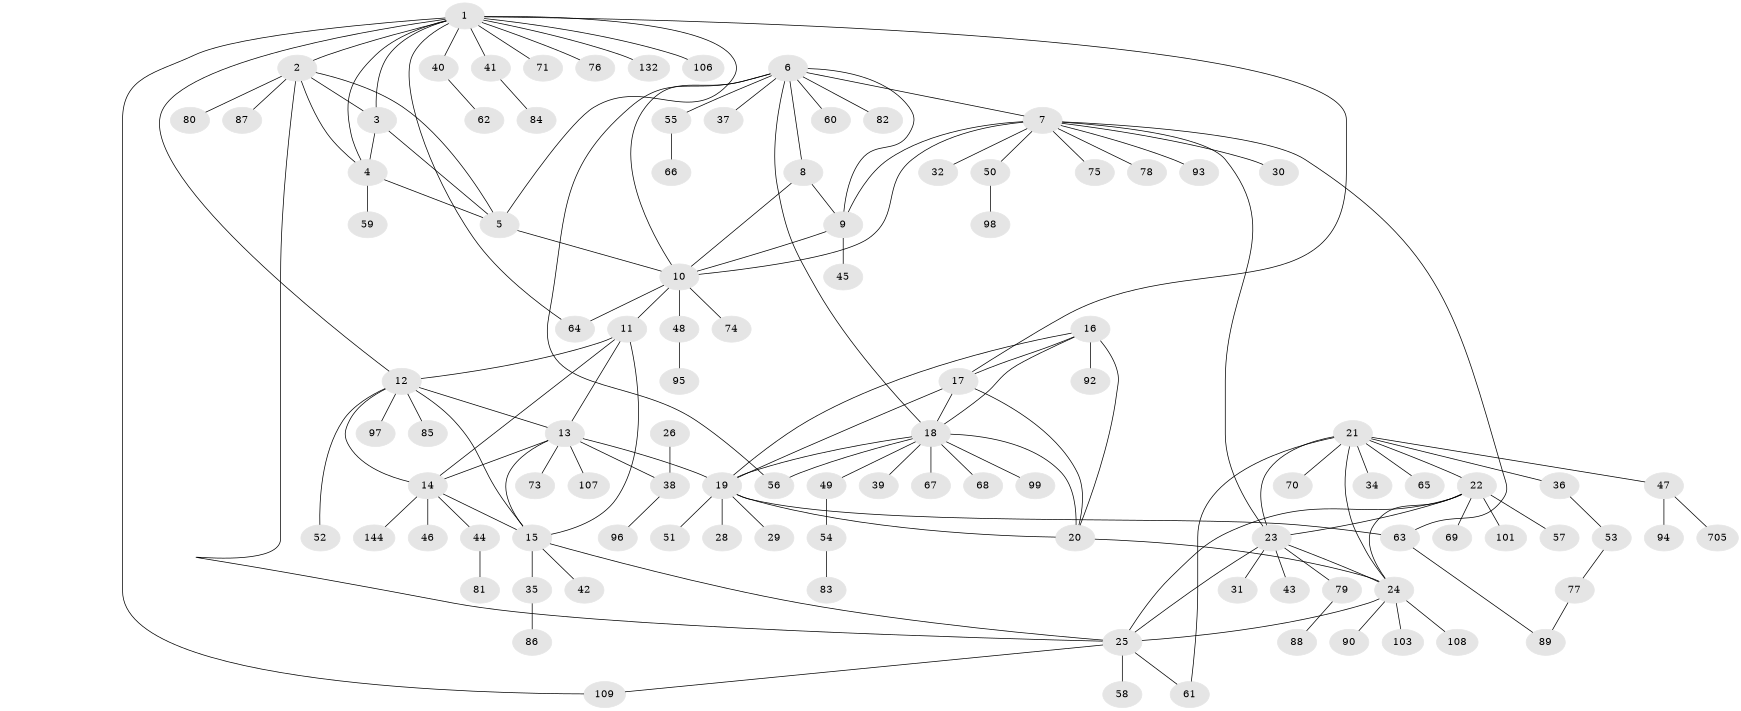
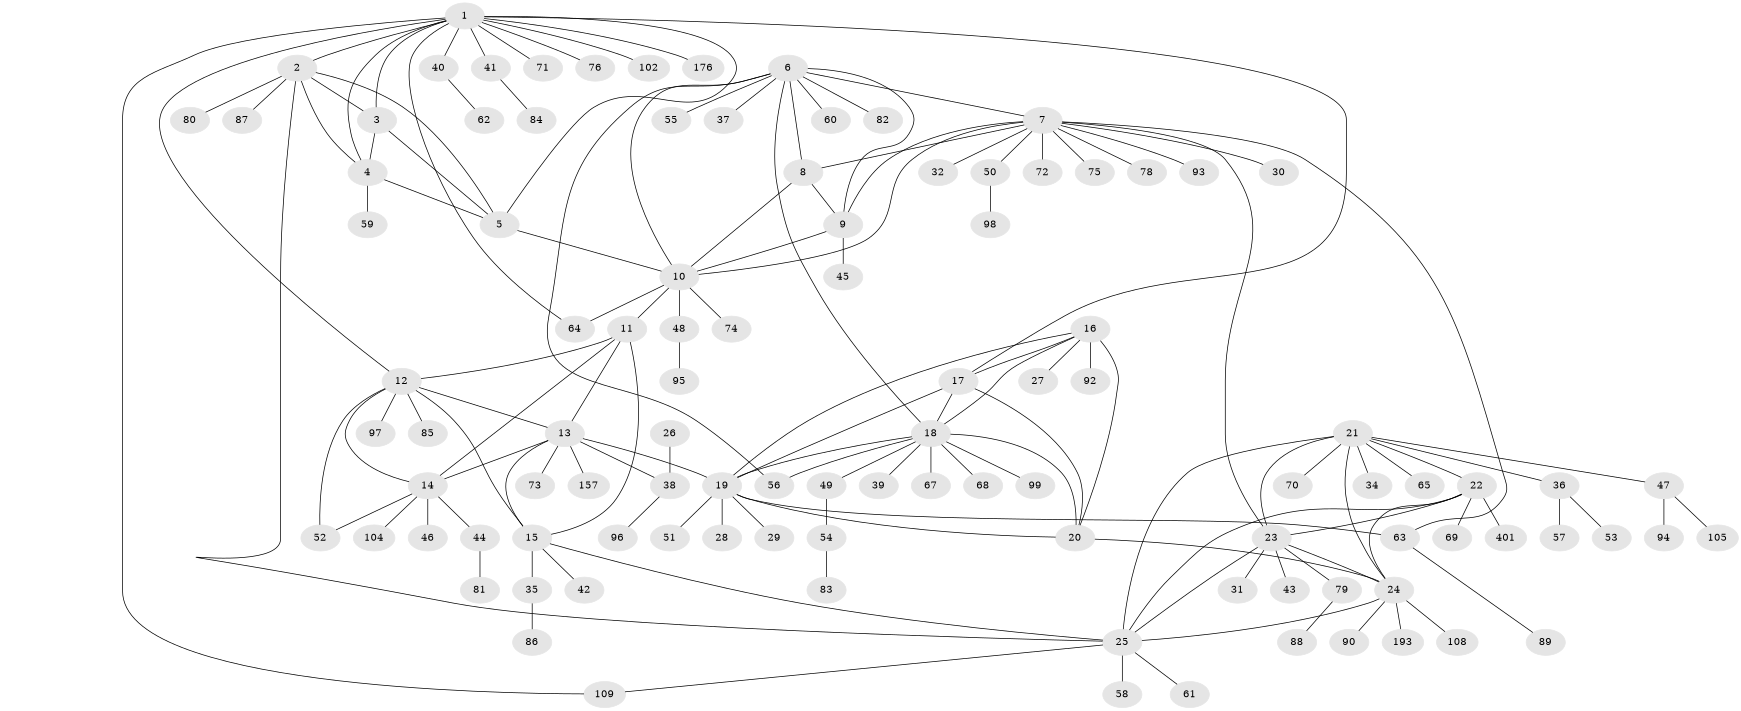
node "132": label "132" -> "102"
node "106": label "106" -> "176"
edge "7" -- "8": added
node "66": removed
node "72": added
node "27": added
node "107": label "107" -> "157"
edge "21" -- "61": now "21" -- "25"
edge "14" -- "15": now "14" -- "52"
edge "22" -- "57": now "36" -- "57"
node "144": label "144" -> "104"
node "101": label "101" -> "401"
node "705": label "705" -> "105"
node "77": removed
node "103": label "103" -> "193"
